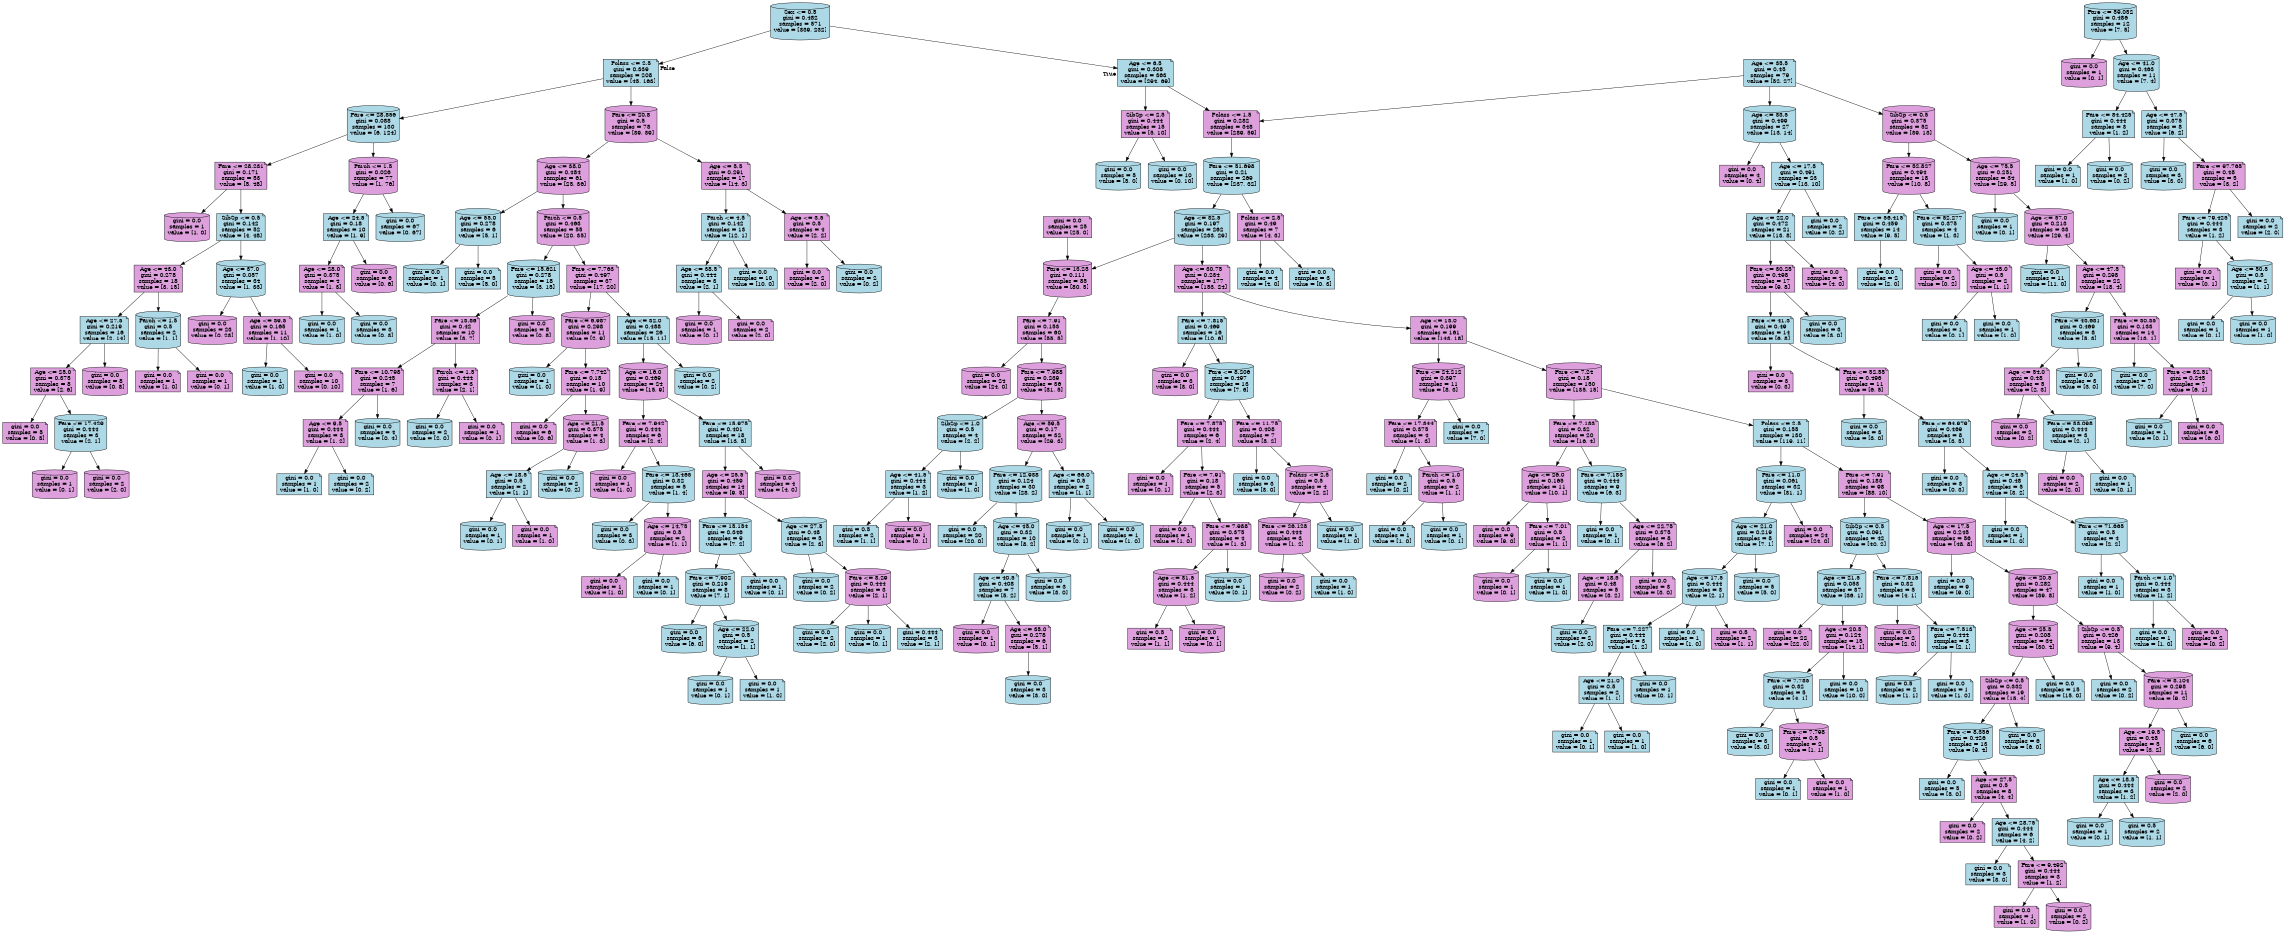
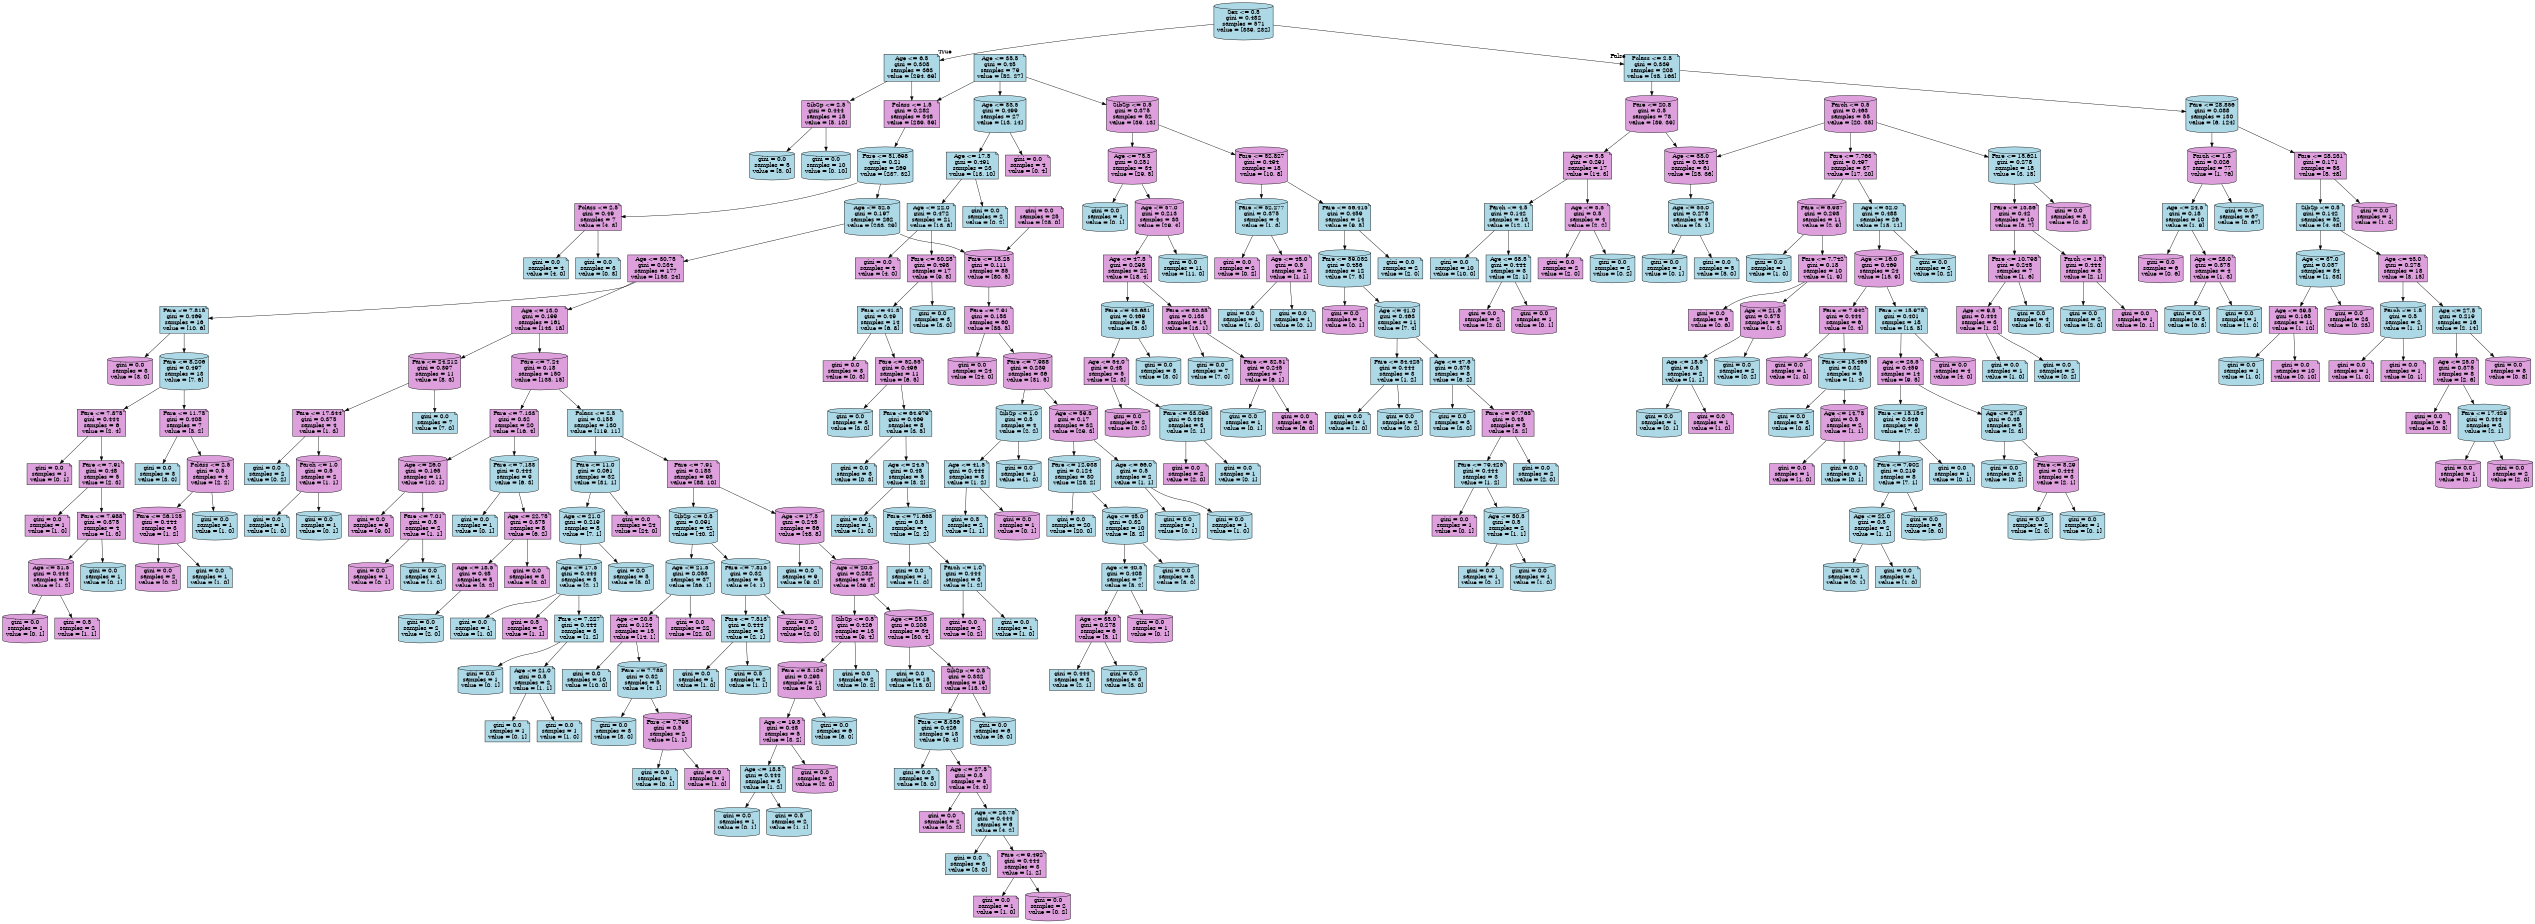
edge "Age <= 38.0 gini = 0.484 samples = 61 value = [25, 36]" -> "Parch <= 0.5 gini = 0.463 samples = 55 value = [20, 35]": reversed
edge "Fare <= 56.415 gini = 0.459 samples = 14 value = [9, 5]" -> "Fare <= 59.052 gini = 0.486 samples = 12 value = [7, 5]": added
node "Fare <= 7.91 gini = 0.18 samples = 5 value = [2, 3]": label "Fare <= 7.91 gini = 0.18 samples = 5 value = [2, 3]" -> "Fare <= 7.91 gini = 0.48 samples = 5 value = [2, 3]"
edge "Fare <= 8.29 gini = 0.444 samples = 3 value = [2, 1]" -> "gini = 0.444 samples = 3 value = [2, 1]": now "Age <= 35.0 gini = 0.278 samples = 6 value = [5, 1]" -> "gini = 0.444 samples = 3 value = [2, 1]"
